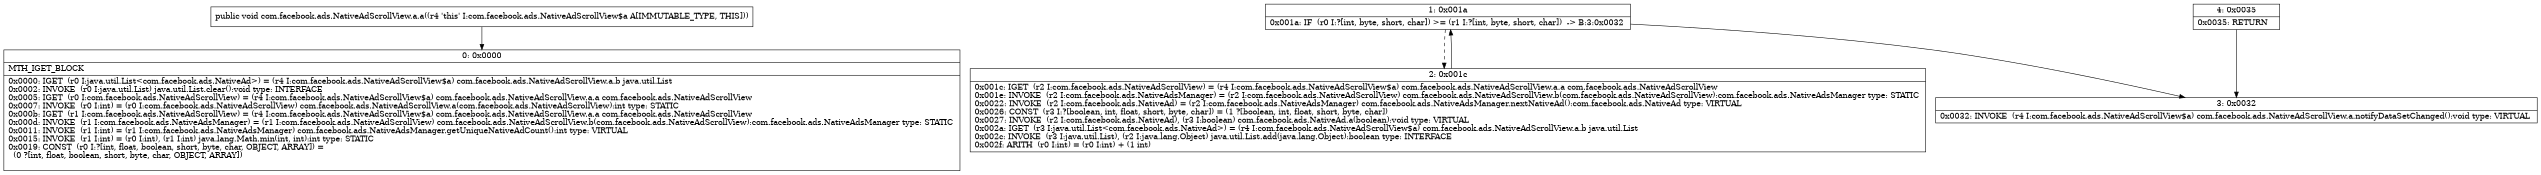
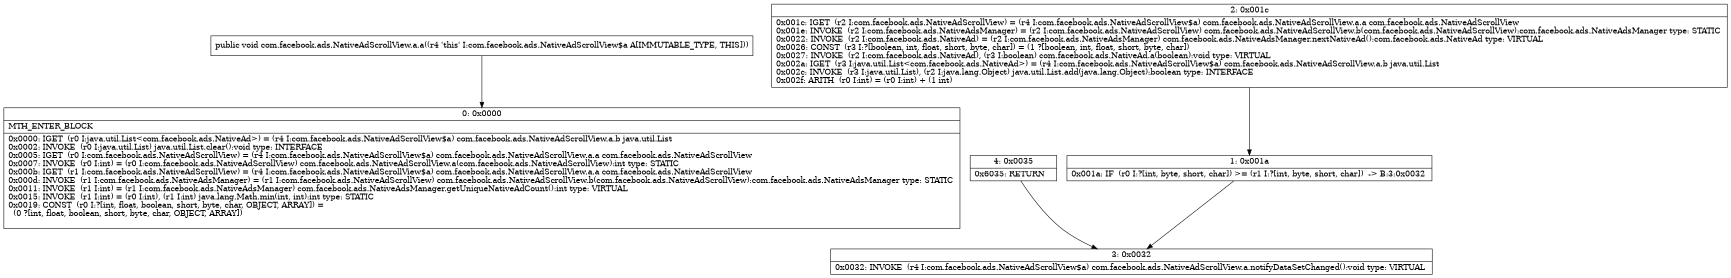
node "4: 0x0035": text "0x0035: RETURN" -> "0x6035: RETURN"
edge "1: 0x001a" -> "2: 0x001c": removed
node "0: 0x0000": text "MTH_IGET_BLOCK" -> "MTH_ENTER_BLOCK"
